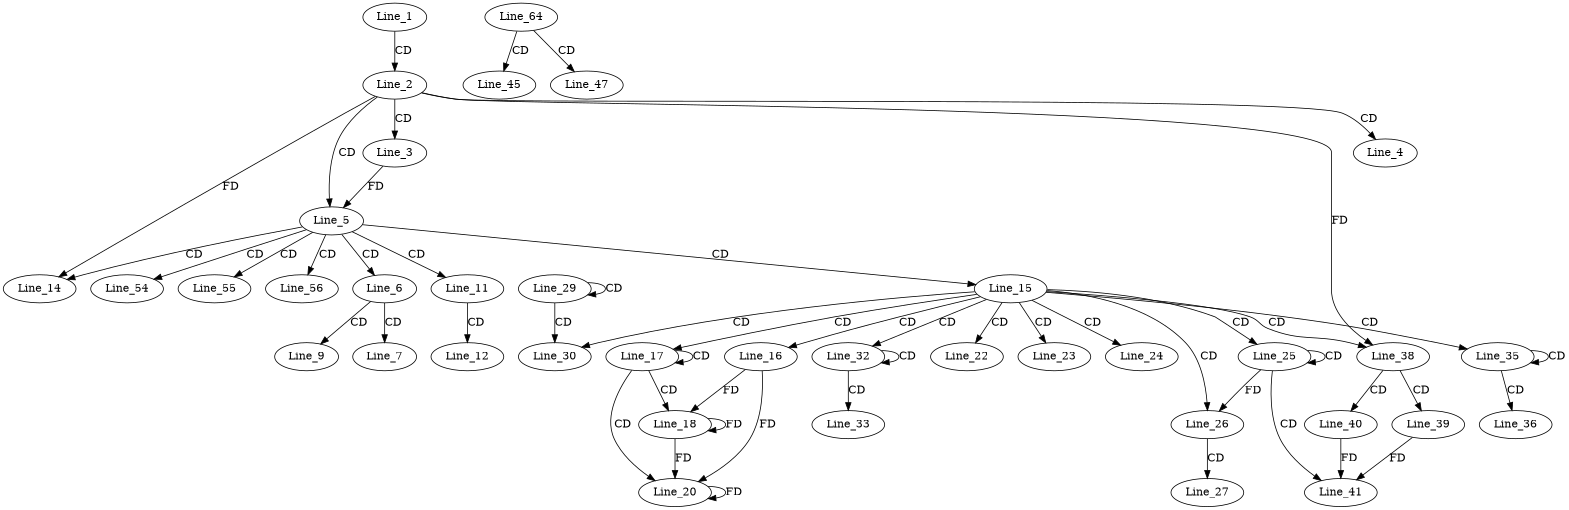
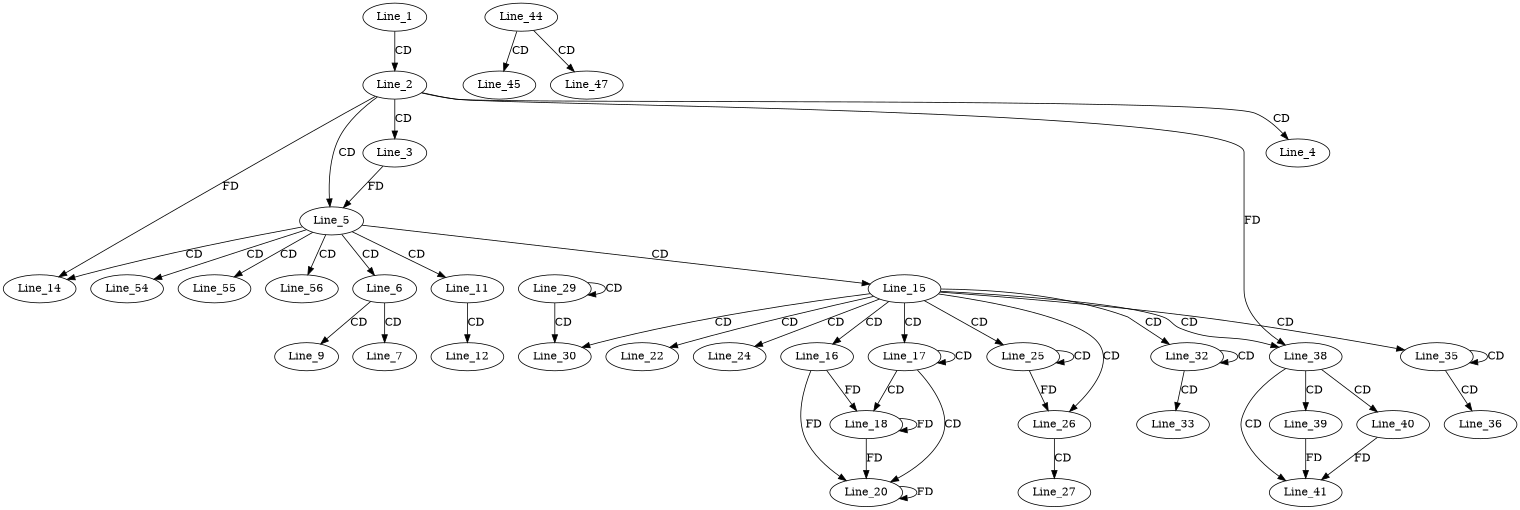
node "Line_64": label "Line_64" -> "Line_44"
node "Line_23": removed
edge "Line_25" -> "Line_41": now "Line_38" -> "Line_41"
